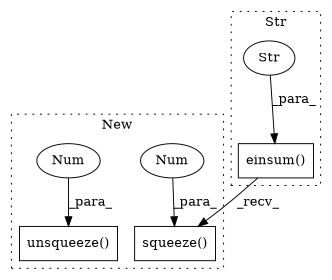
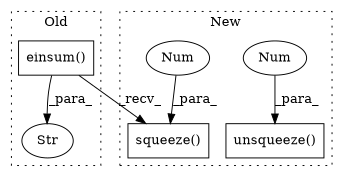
cluster "Str": label "Str" -> "Old"
edge "Str" -> "einsum()": reversed
